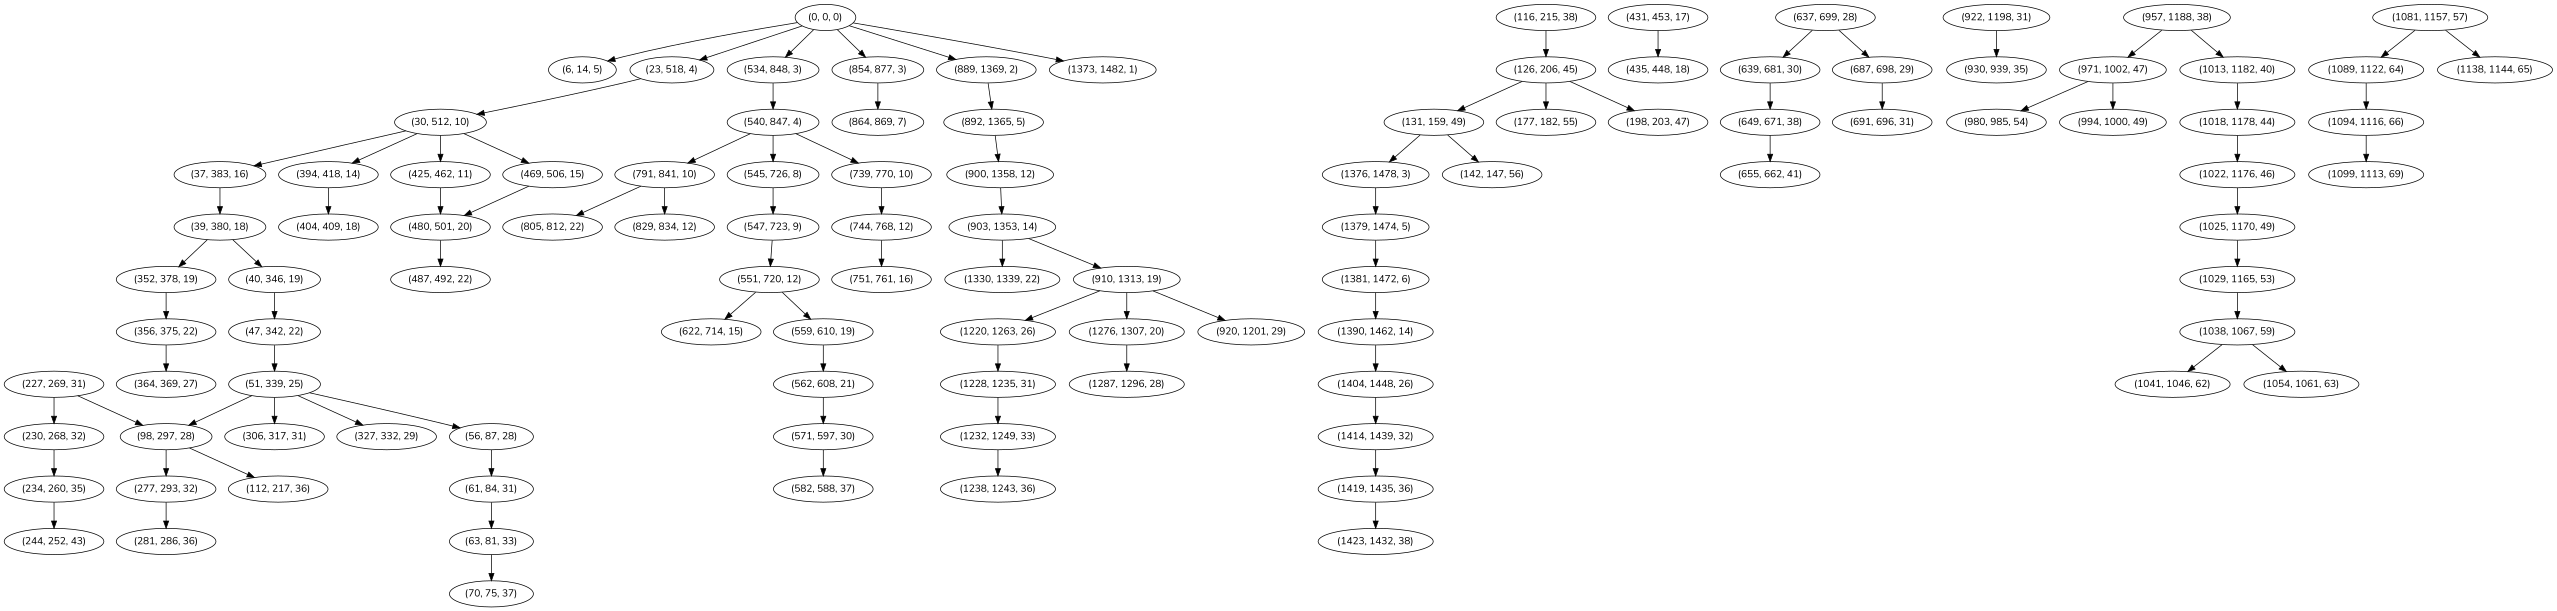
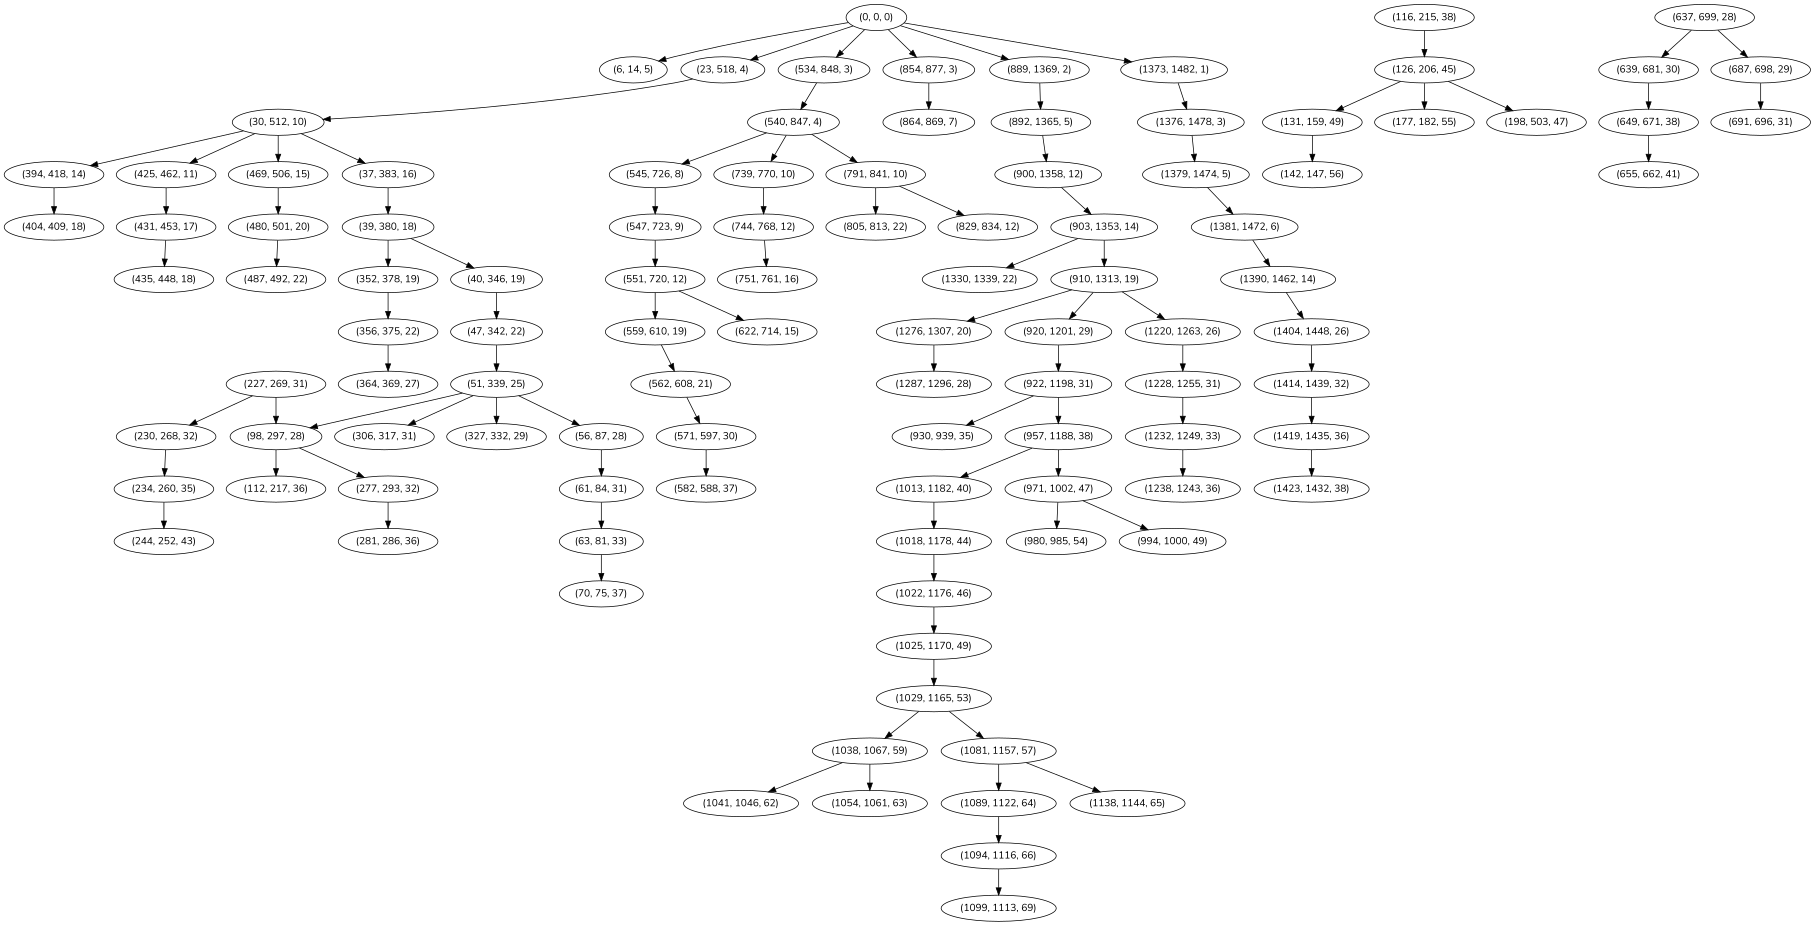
node "(198, 203, 47)": label "(198, 203, 47)" -> "(198, 503, 47)"
edge "(131, 159, 49)" -> "(1376, 1478, 3)": now "(1373, 1482, 1)" -> "(1376, 1478, 3)"
edge "(425, 462, 11)" -> "(480, 501, 20)": now "(425, 462, 11)" -> "(431, 453, 17)"
node "(805, 812, 22)": label "(805, 812, 22)" -> "(805, 813, 22)"
edge "(920, 1201, 29)" -> "(922, 1198, 31)": added
node "(1228, 1235, 31)": label "(1228, 1235, 31)" -> "(1228, 1255, 31)"
edge "(922, 1198, 31)" -> "(957, 1188, 38)": added
edge "(1029, 1165, 53)" -> "(1081, 1157, 57)": added
